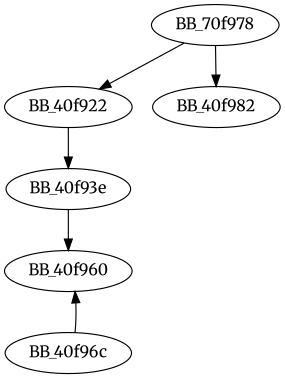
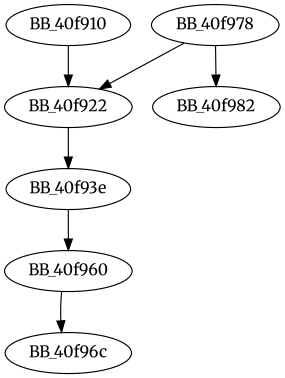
node "BB_40f910": added
node "BB_70f978": label "BB_70f978" -> "BB_40f978"
edge "BB_40f96c" -> "BB_40f960": reversed
